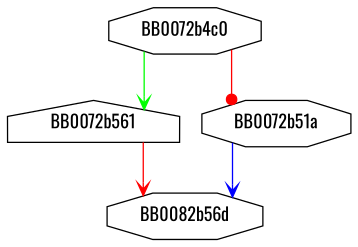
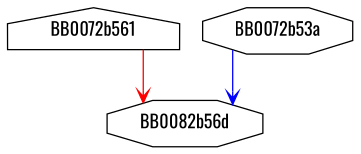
node "BB0072b4c0": removed
node "BB0072b51a": label "BB0072b51a" -> "BB0072b53a"
